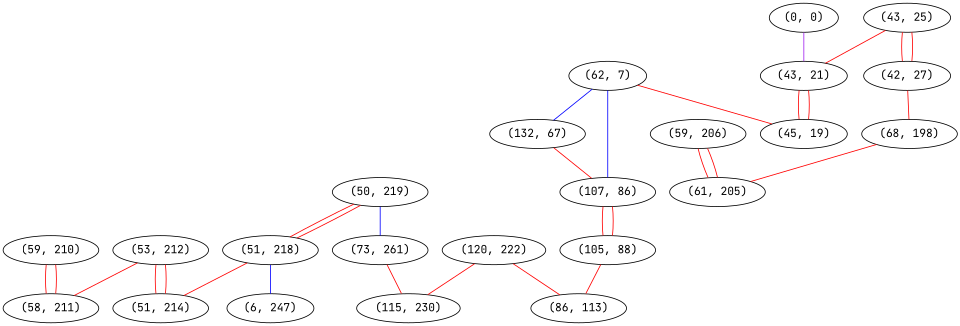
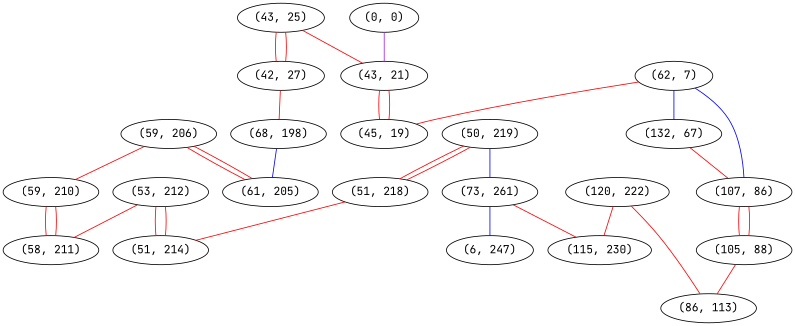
edge "(59, 206)" -- "(59, 210)": added
edge "(68, 198)" -- "(61, 205)": color red -> blue
edge "(51, 218)" -- "(6, 247)": now "(73, 261)" -- "(6, 247)"
